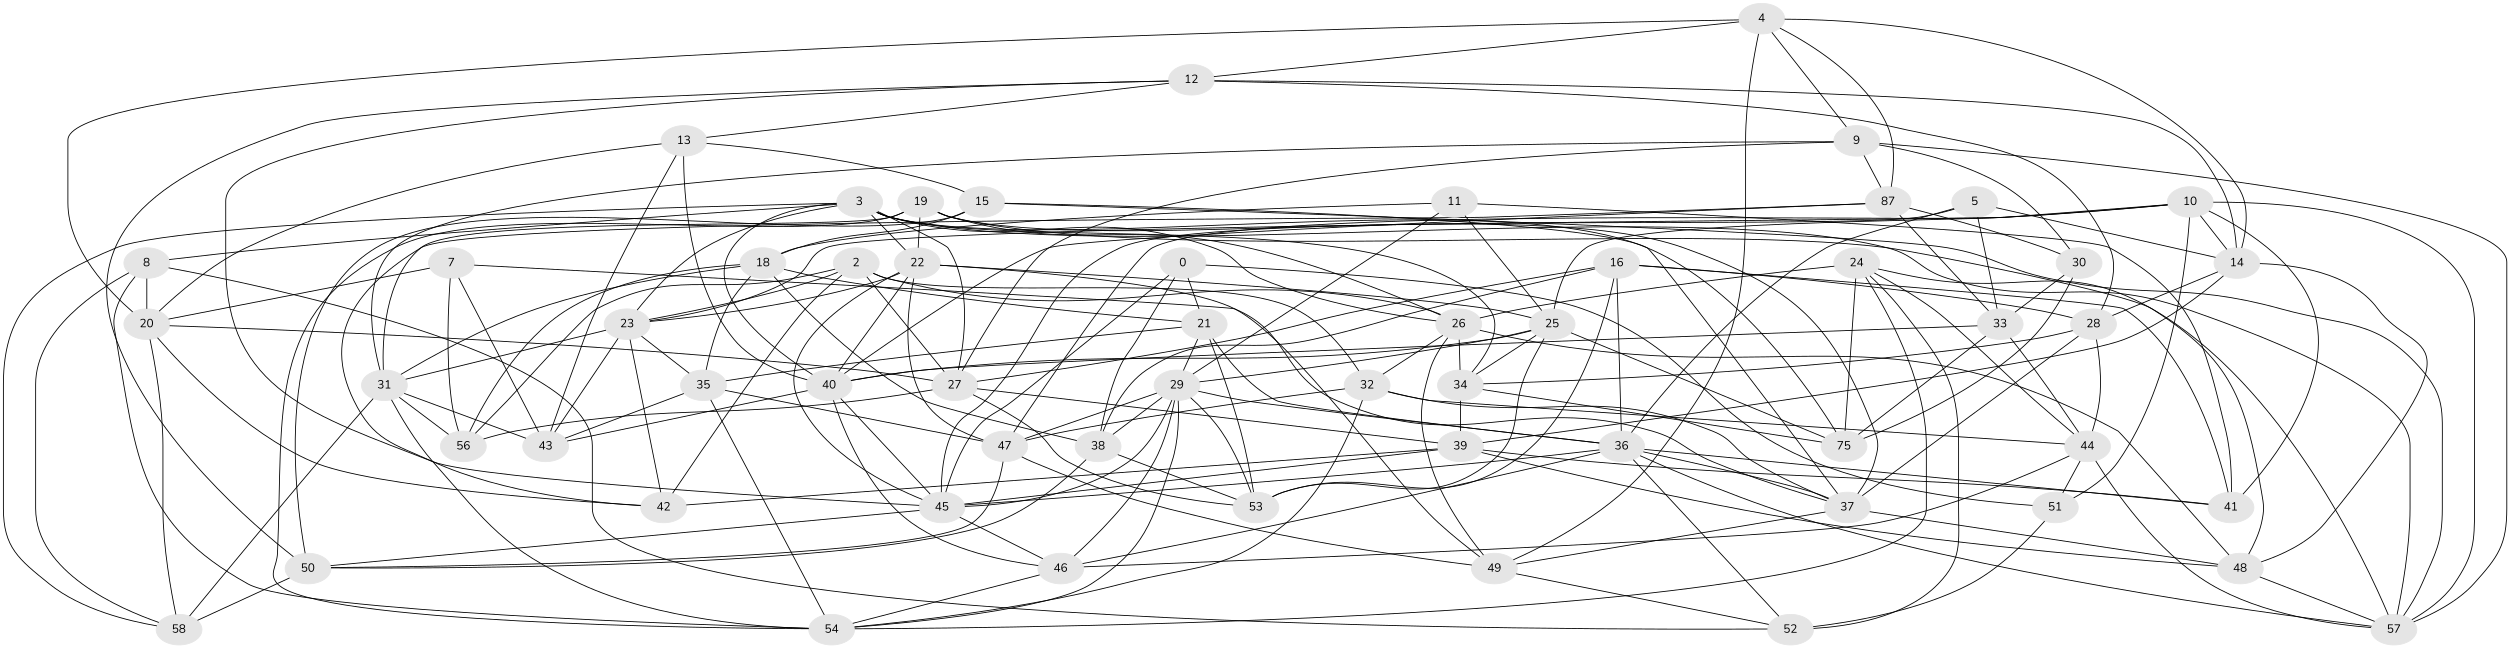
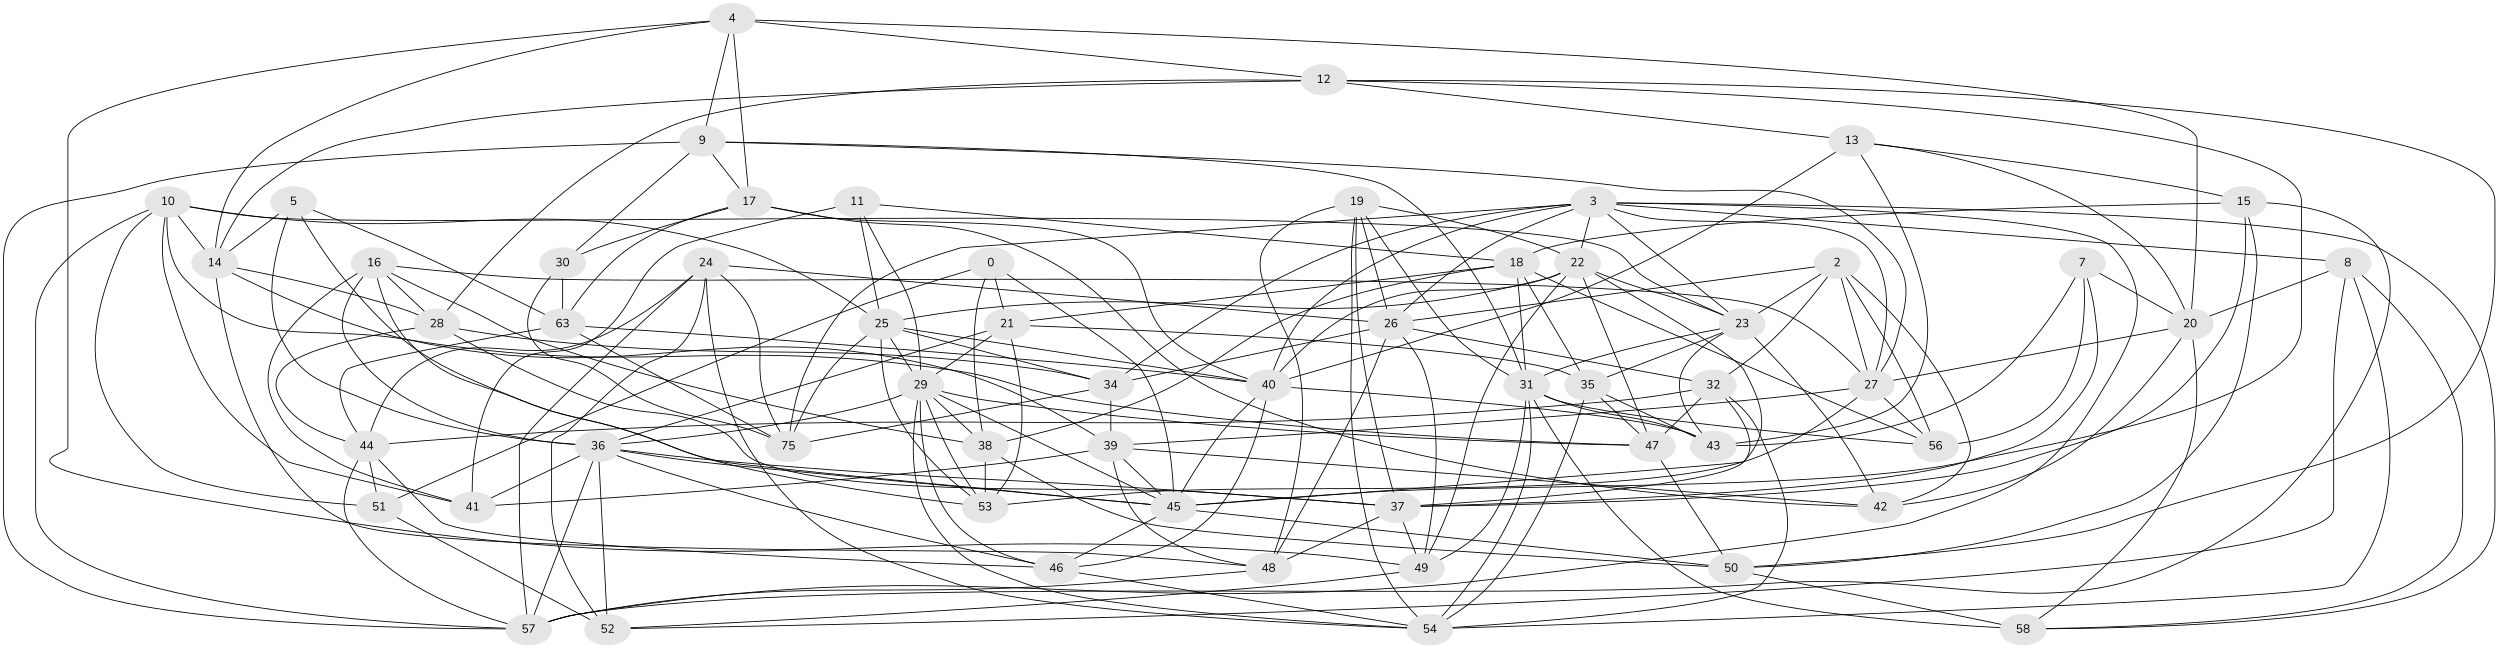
node "87": label "87" -> "17"
node "33": label "33" -> "63"
edge "47" -- "49": now "31" -- "49"
